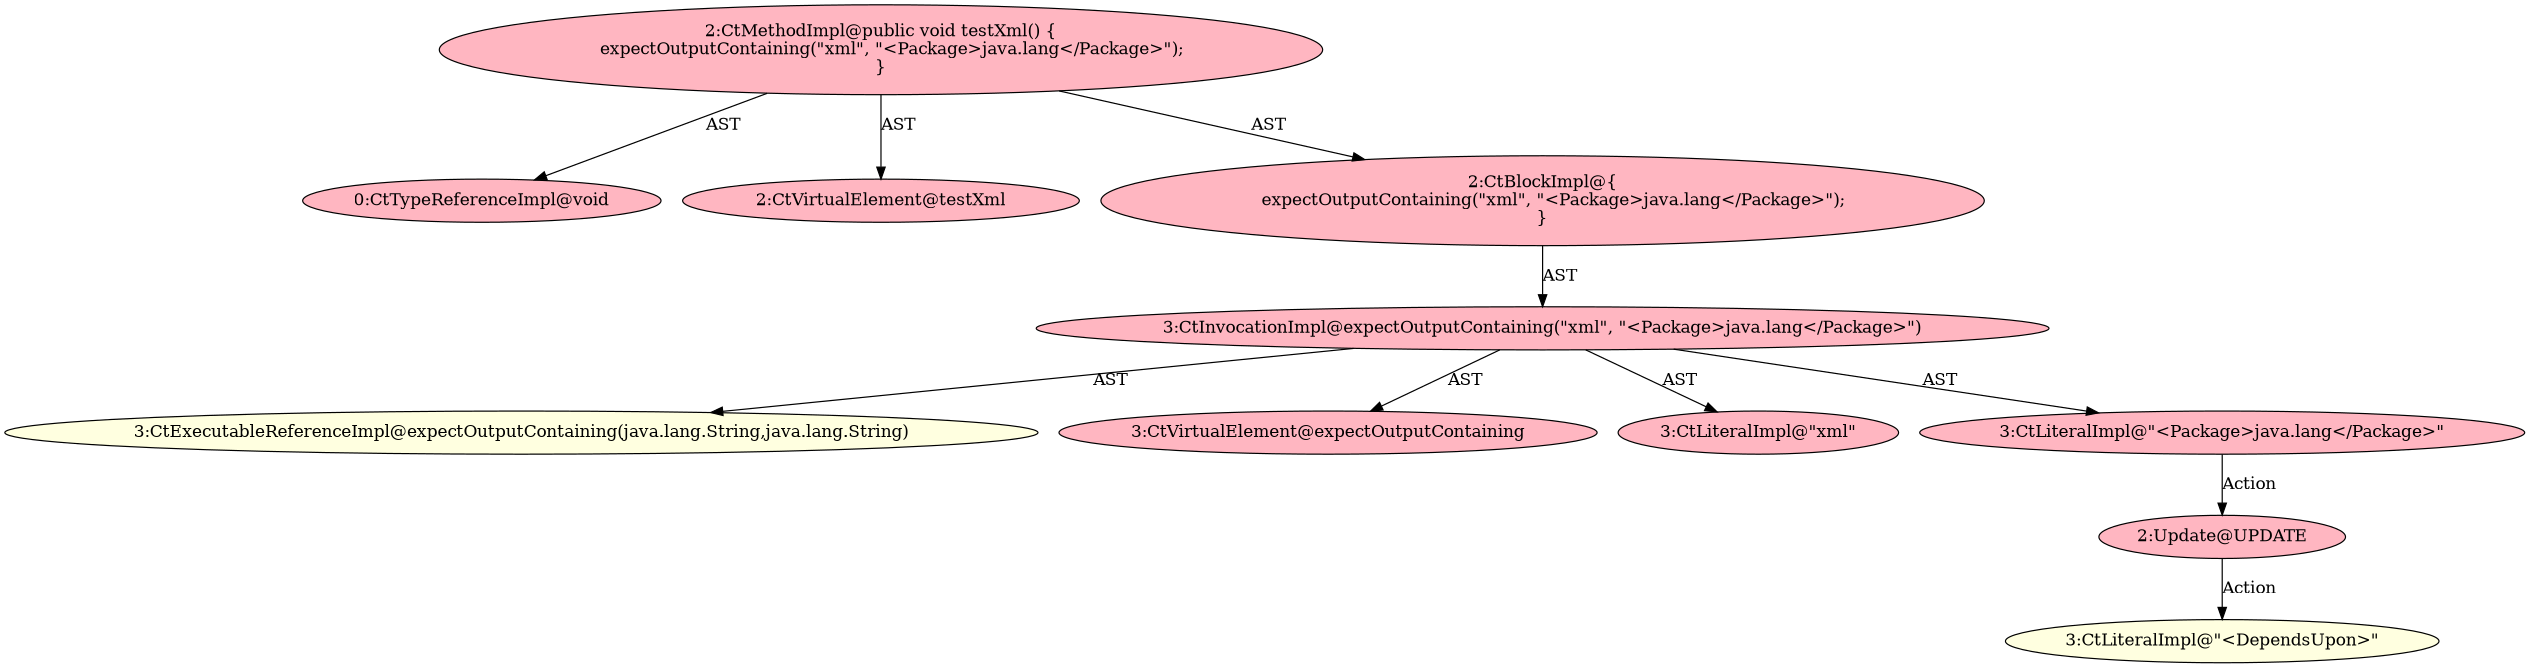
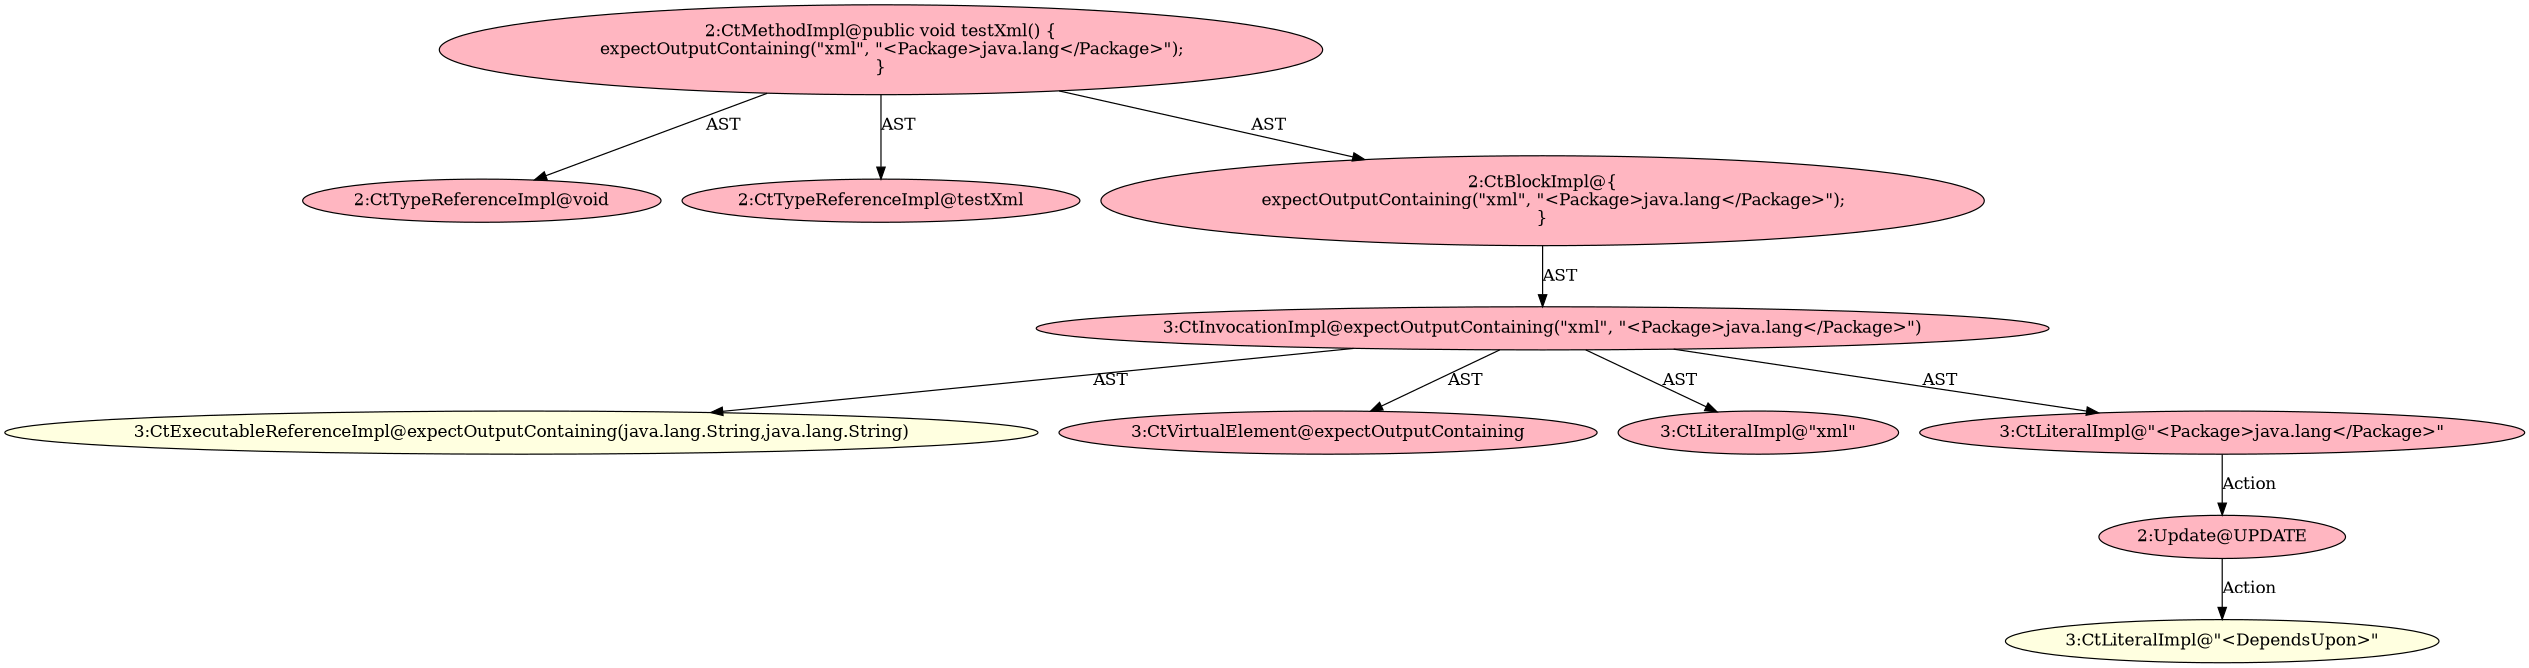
node "0:CtTypeReferenceImpl@void": label "0:CtTypeReferenceImpl@void" -> "2:CtTypeReferenceImpl@void"
node "2:CtVirtualElement@testXml": label "2:CtVirtualElement@testXml" -> "2:CtTypeReferenceImpl@testXml"
